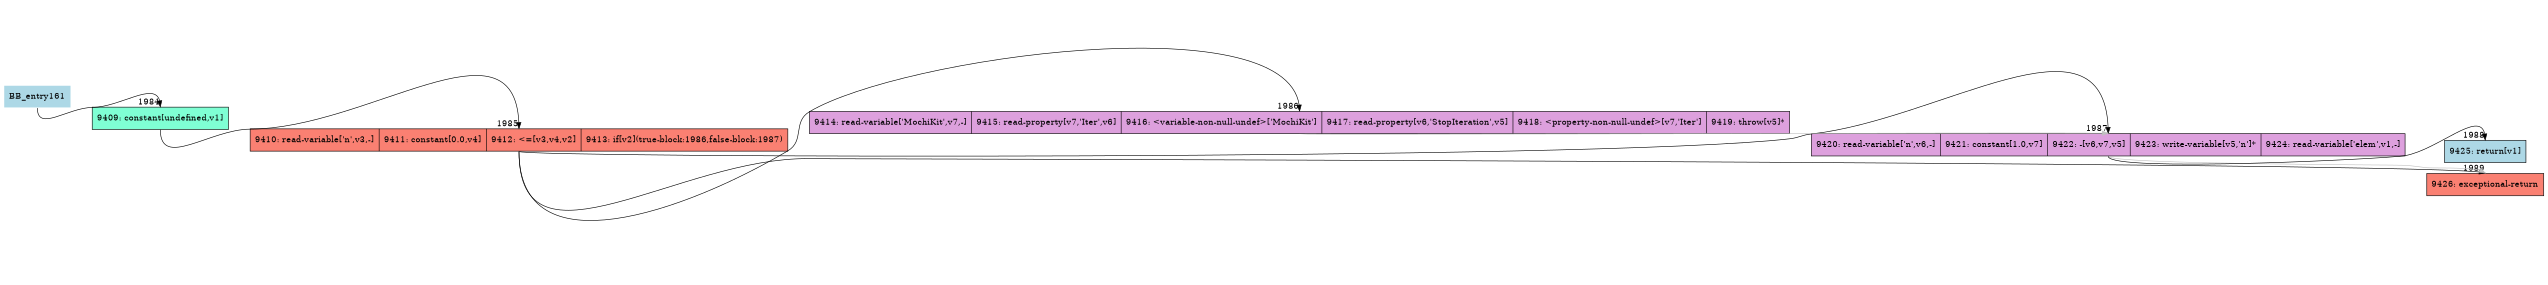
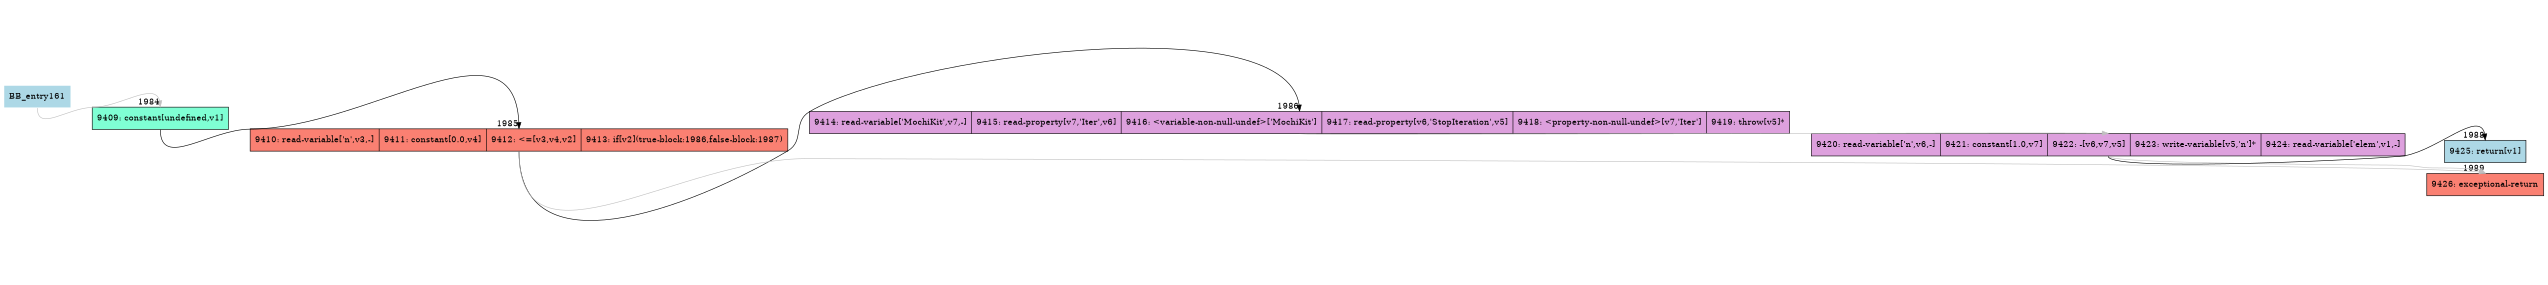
edge "BB_entry161" -> "9409: constant[undefined,v1]": color black -> gray
edge "9410: read-variable['n',v3,-]" -> "9420: read-variable['n',v6,-]": removed
edge "9410: read-variable['n',v3,-]" -> "9426: exceptional-return": color black -> gray
